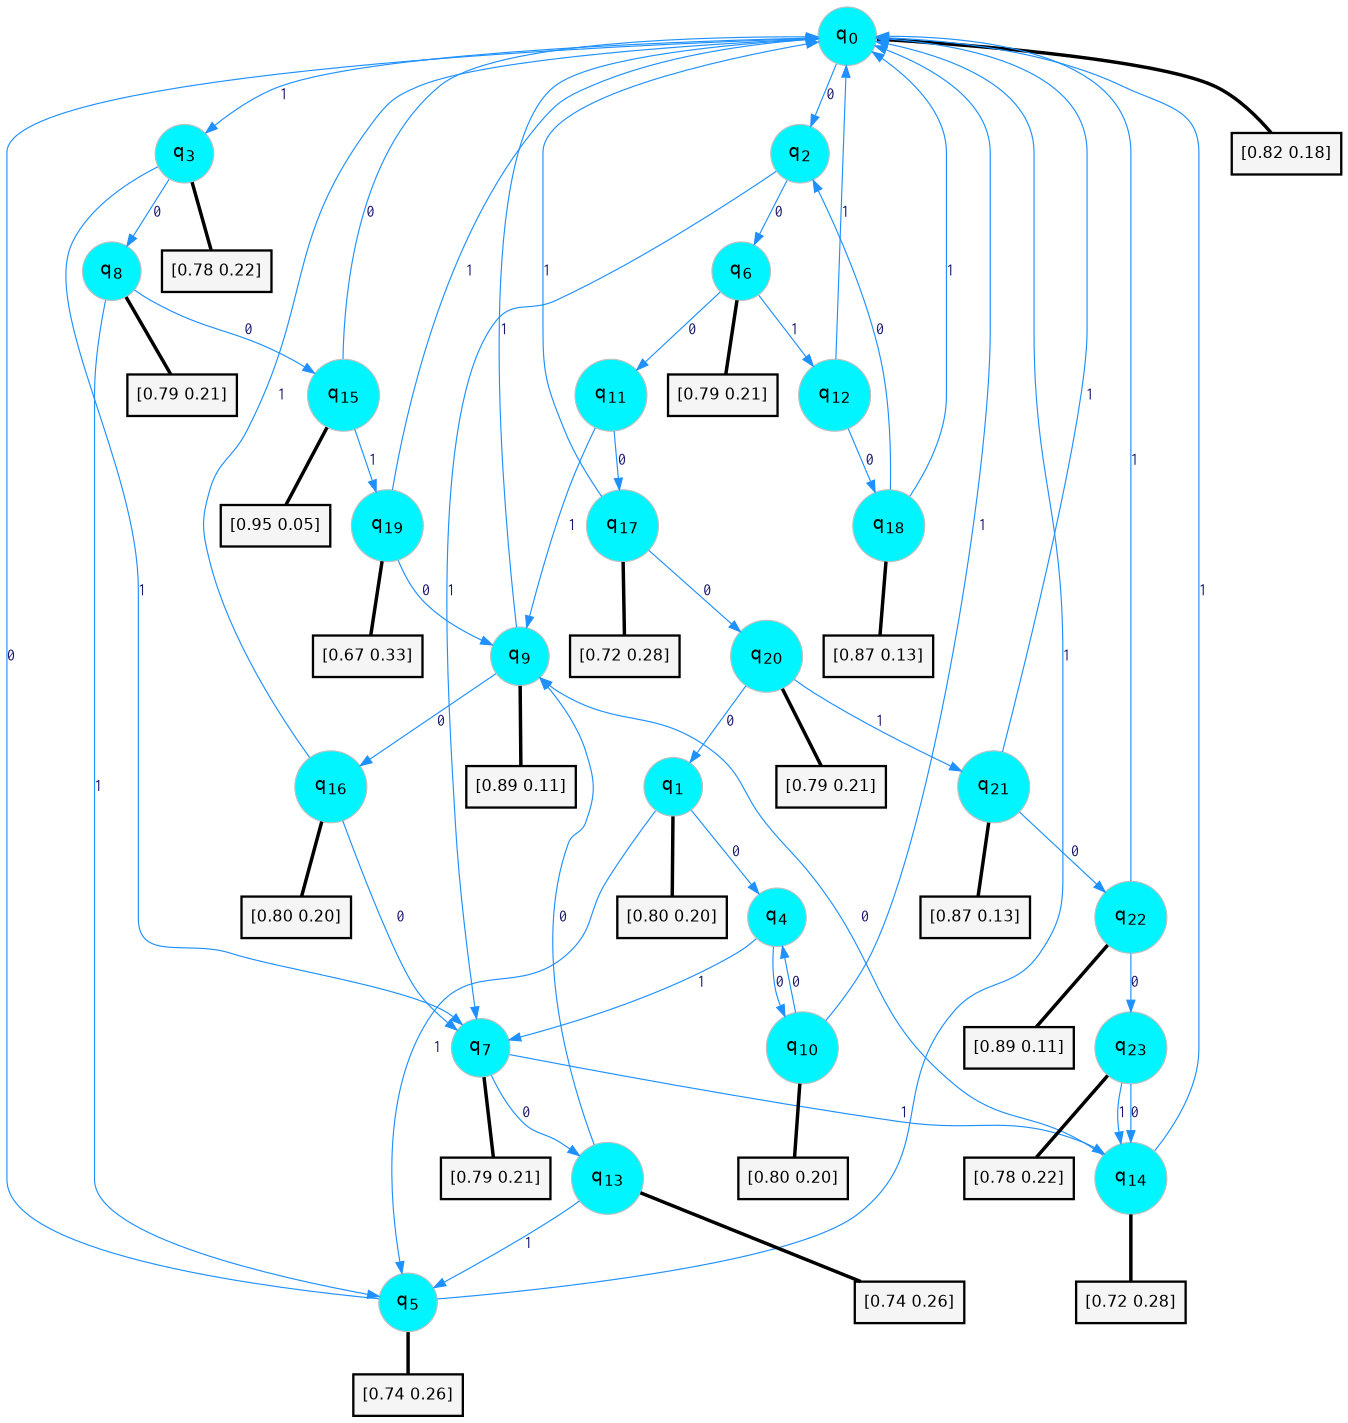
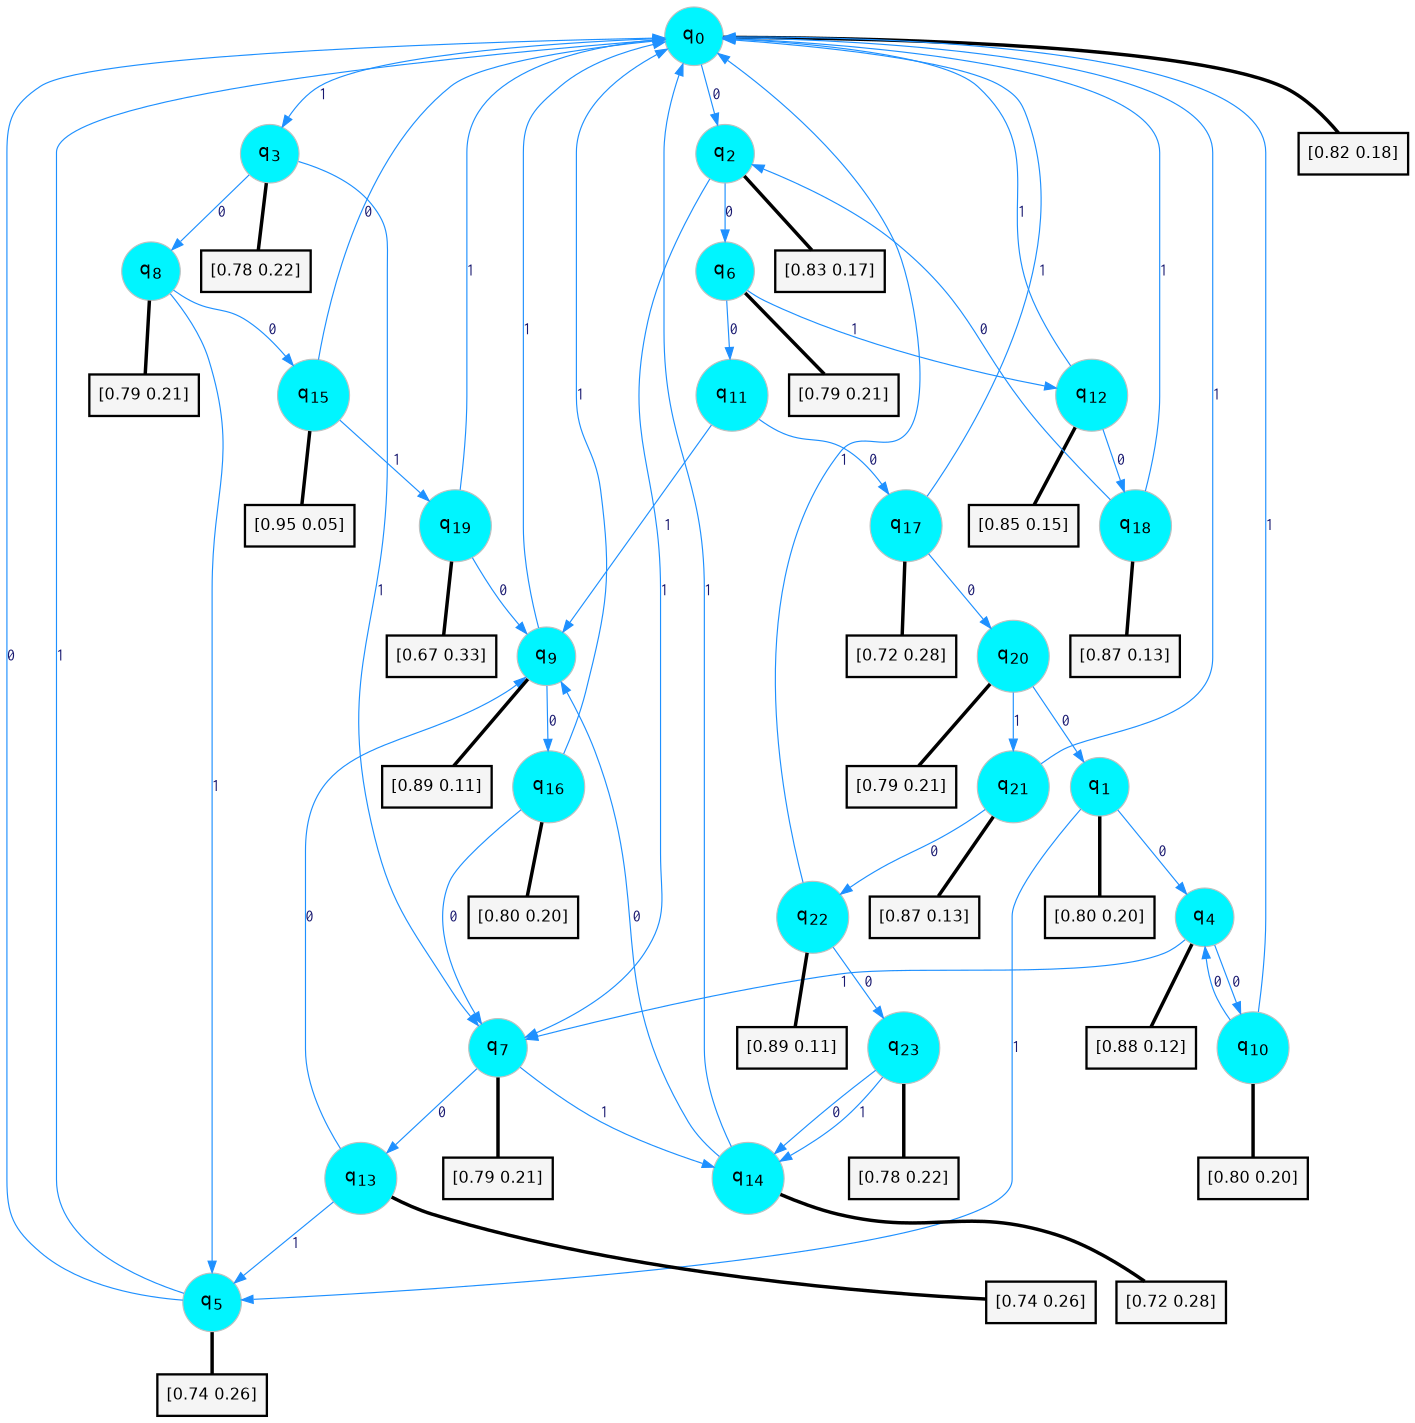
node "[0.83 0.17]": added
node "[0.85 0.15]": added
node "[0.88 0.12]": added
